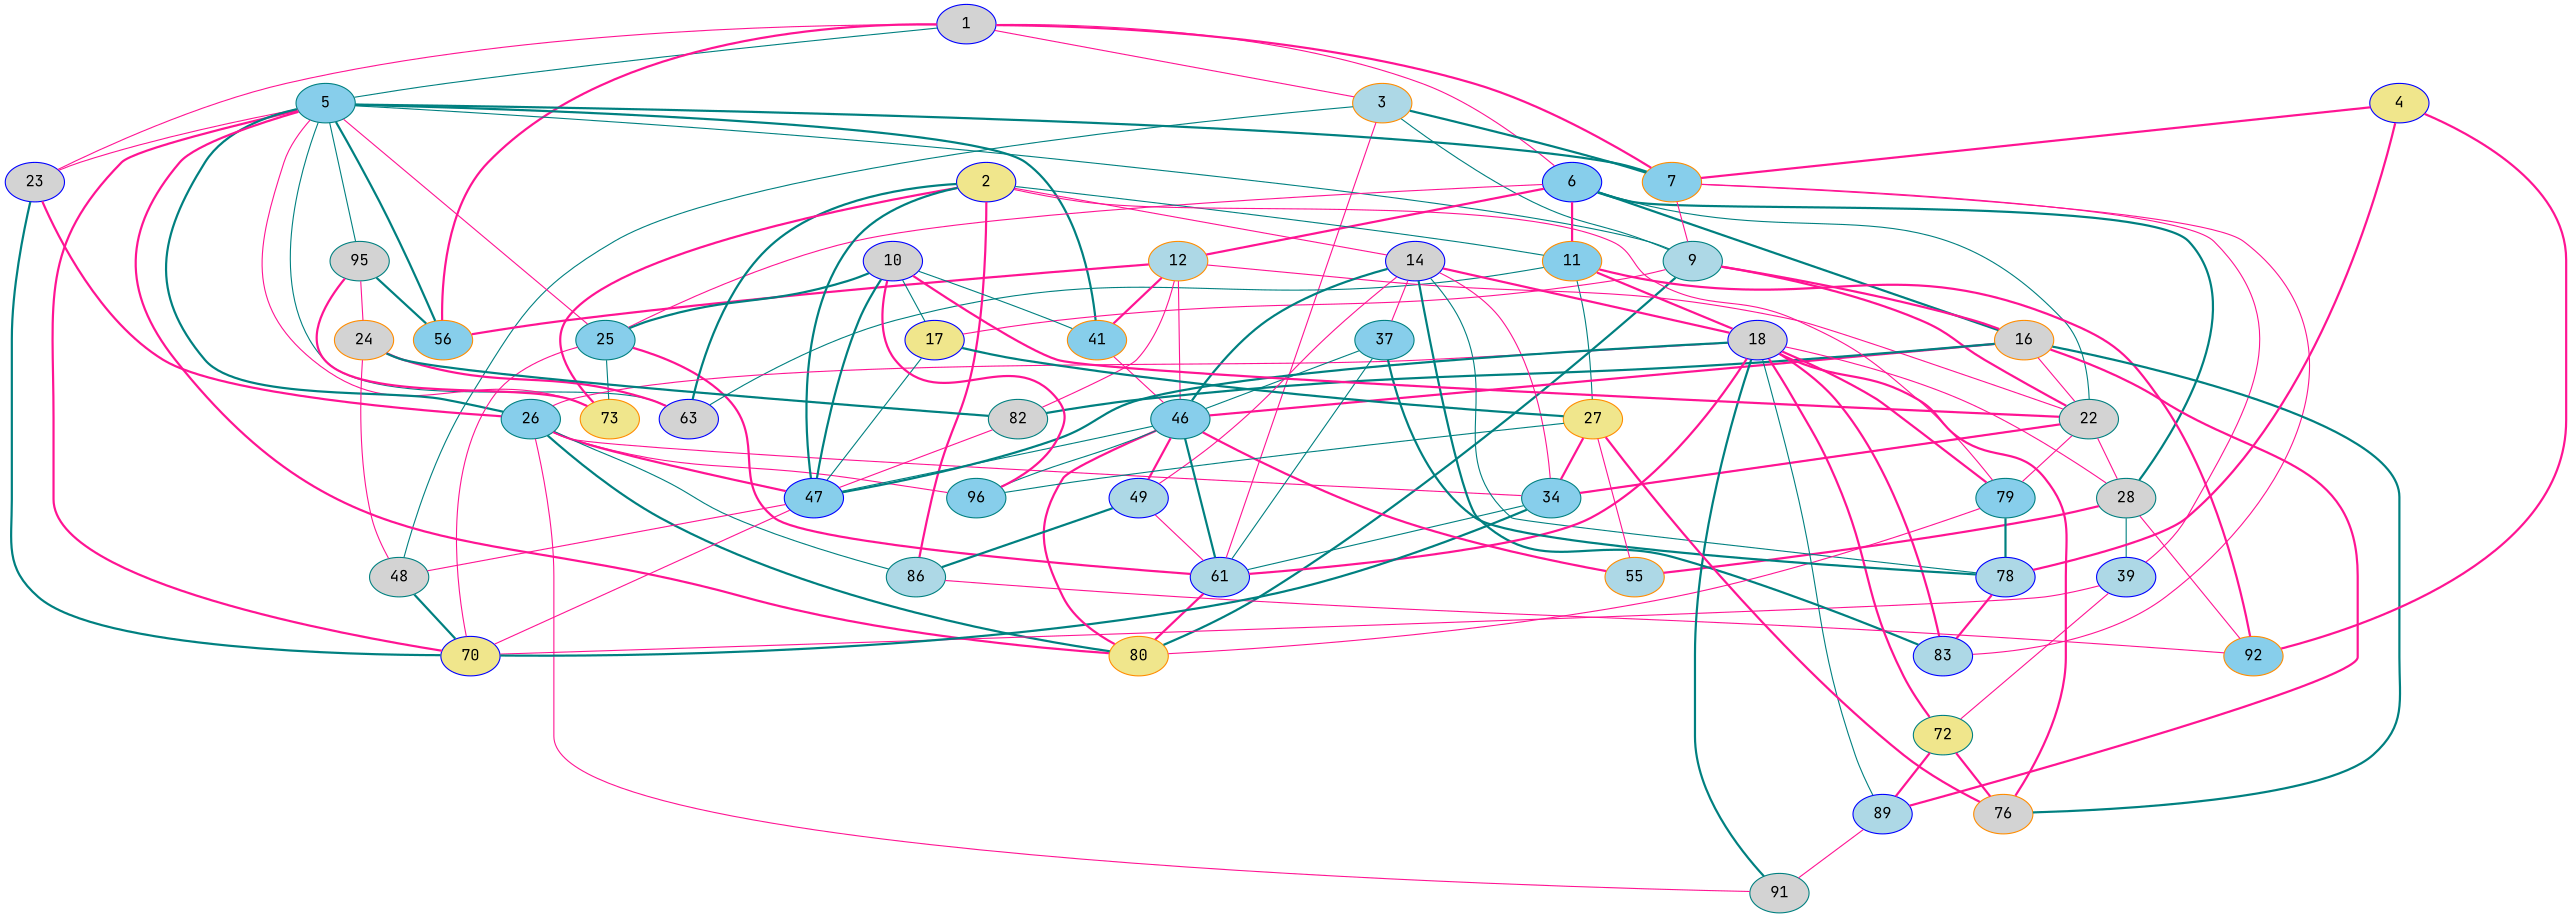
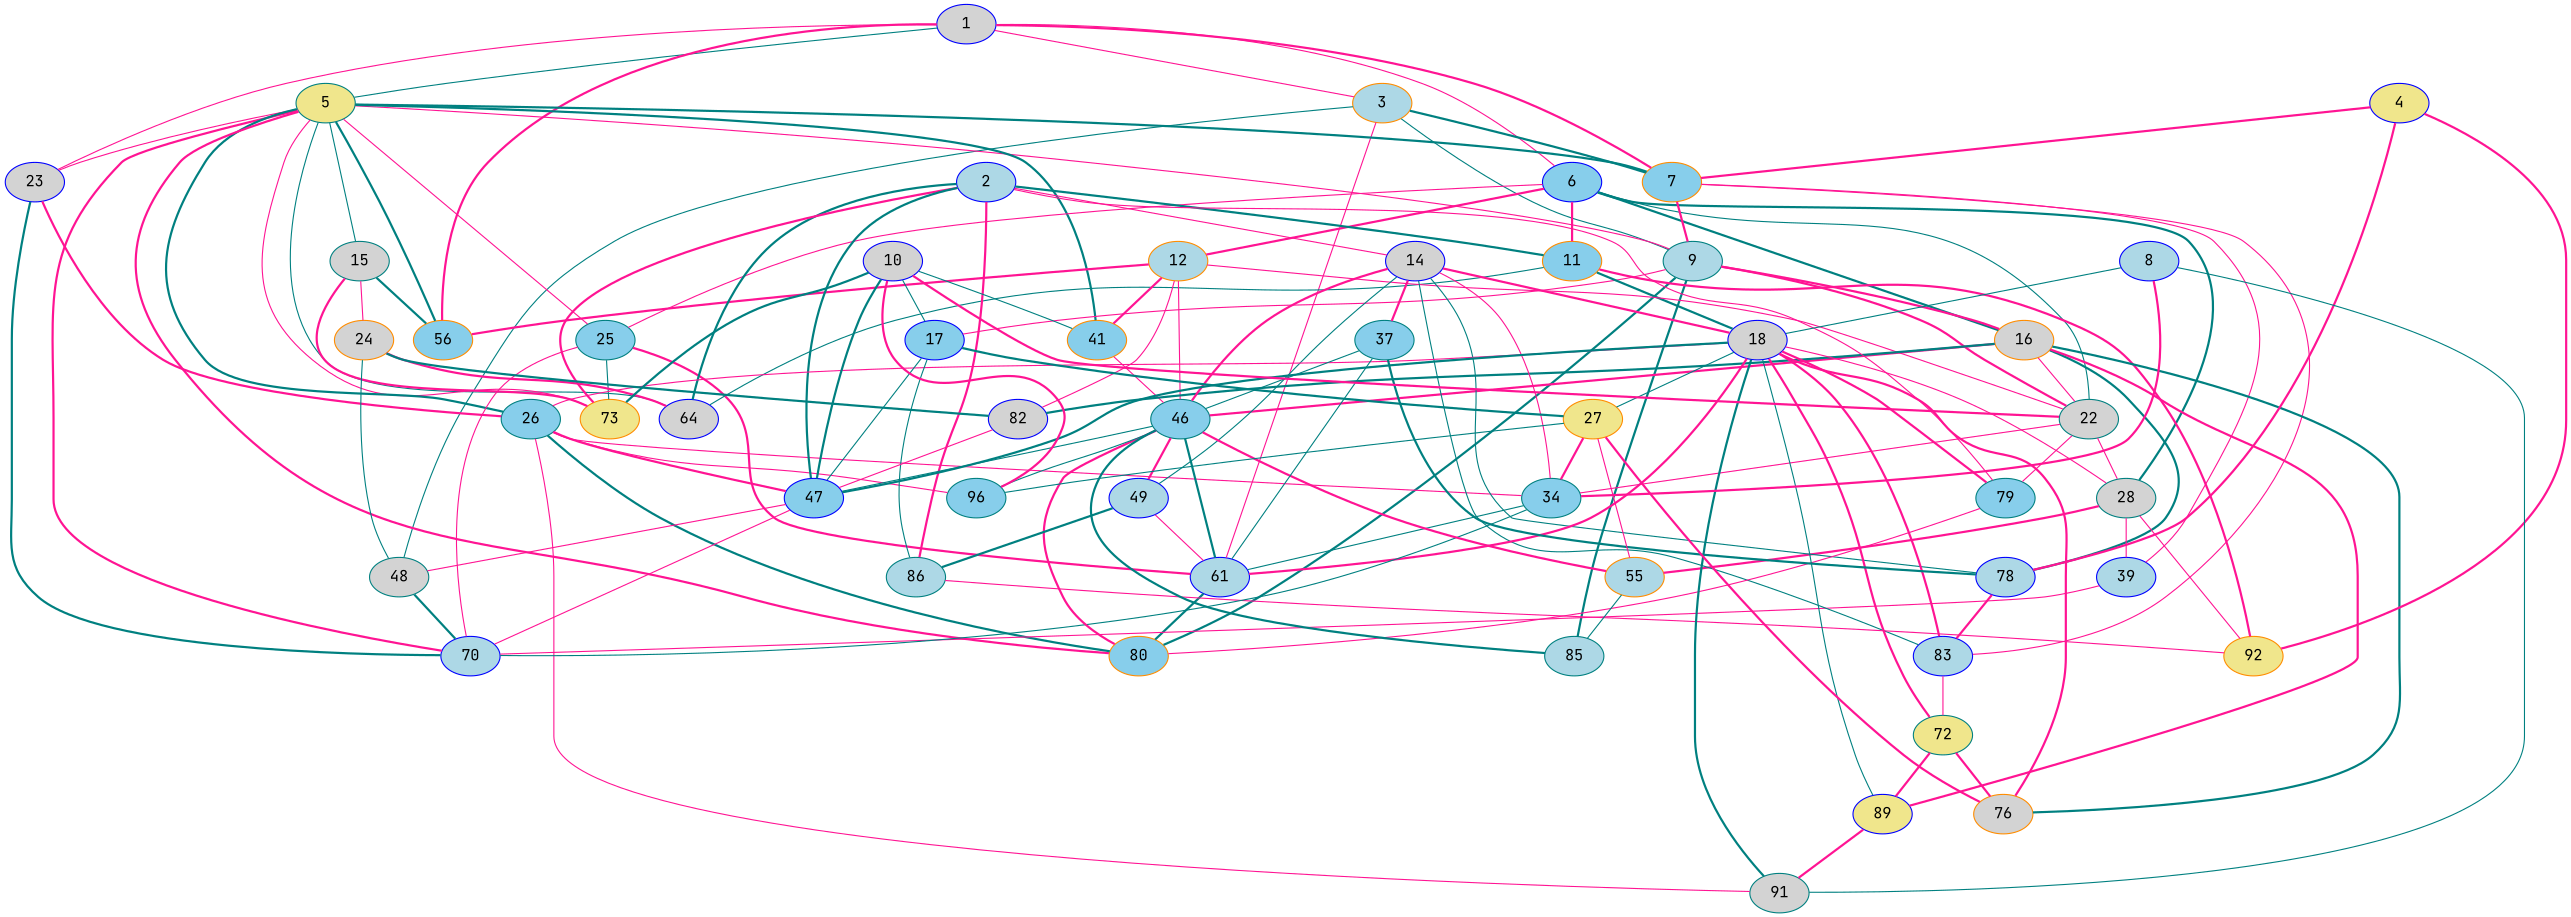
node "5": fillcolor skyblue -> khaki
edge "5" -- "9": color teal -> deeppink
node "2": fillcolor khaki -> lightblue
edge "2" -- "11": style solid -> bold
edge "7" -- "9": style solid -> bold
node "95": label "95" -> "15"
node "8": added
edge "14" -- "37": style solid -> bold
edge "10" -- "25": now "10" -- "73"
edge "11" -- "18": color deeppink -> teal
edge "14" -- "46": color teal -> deeppink
node "17": fillcolor khaki -> skyblue
edge "11" -- "27": now "18" -- "27"
edge "14" -- "49": color deeppink -> teal
node "63": label "63" -> "64"
node "82": color teal -> blue
edge "22" -- "34": style bold -> solid
edge "24" -- "48": color deeppink -> teal
edge "26" -- "86": now "17" -- "86"
edge "79" -- "78": now "16" -- "78"
edge "28" -- "39": color teal -> deeppink
edge "14" -- "83": style bold -> solid
edge "61" -- "80": color deeppink -> teal
edge "34" -- "70": style bold -> solid
node "70": fillcolor khaki -> lightblue
node "80": fillcolor khaki -> skyblue
node "85": added
edge "39" -- "72": now "83" -- "72"
node "92": fillcolor skyblue -> khaki
node "89": fillcolor lightblue -> khaki
edge "89" -- "91": style solid -> bold
